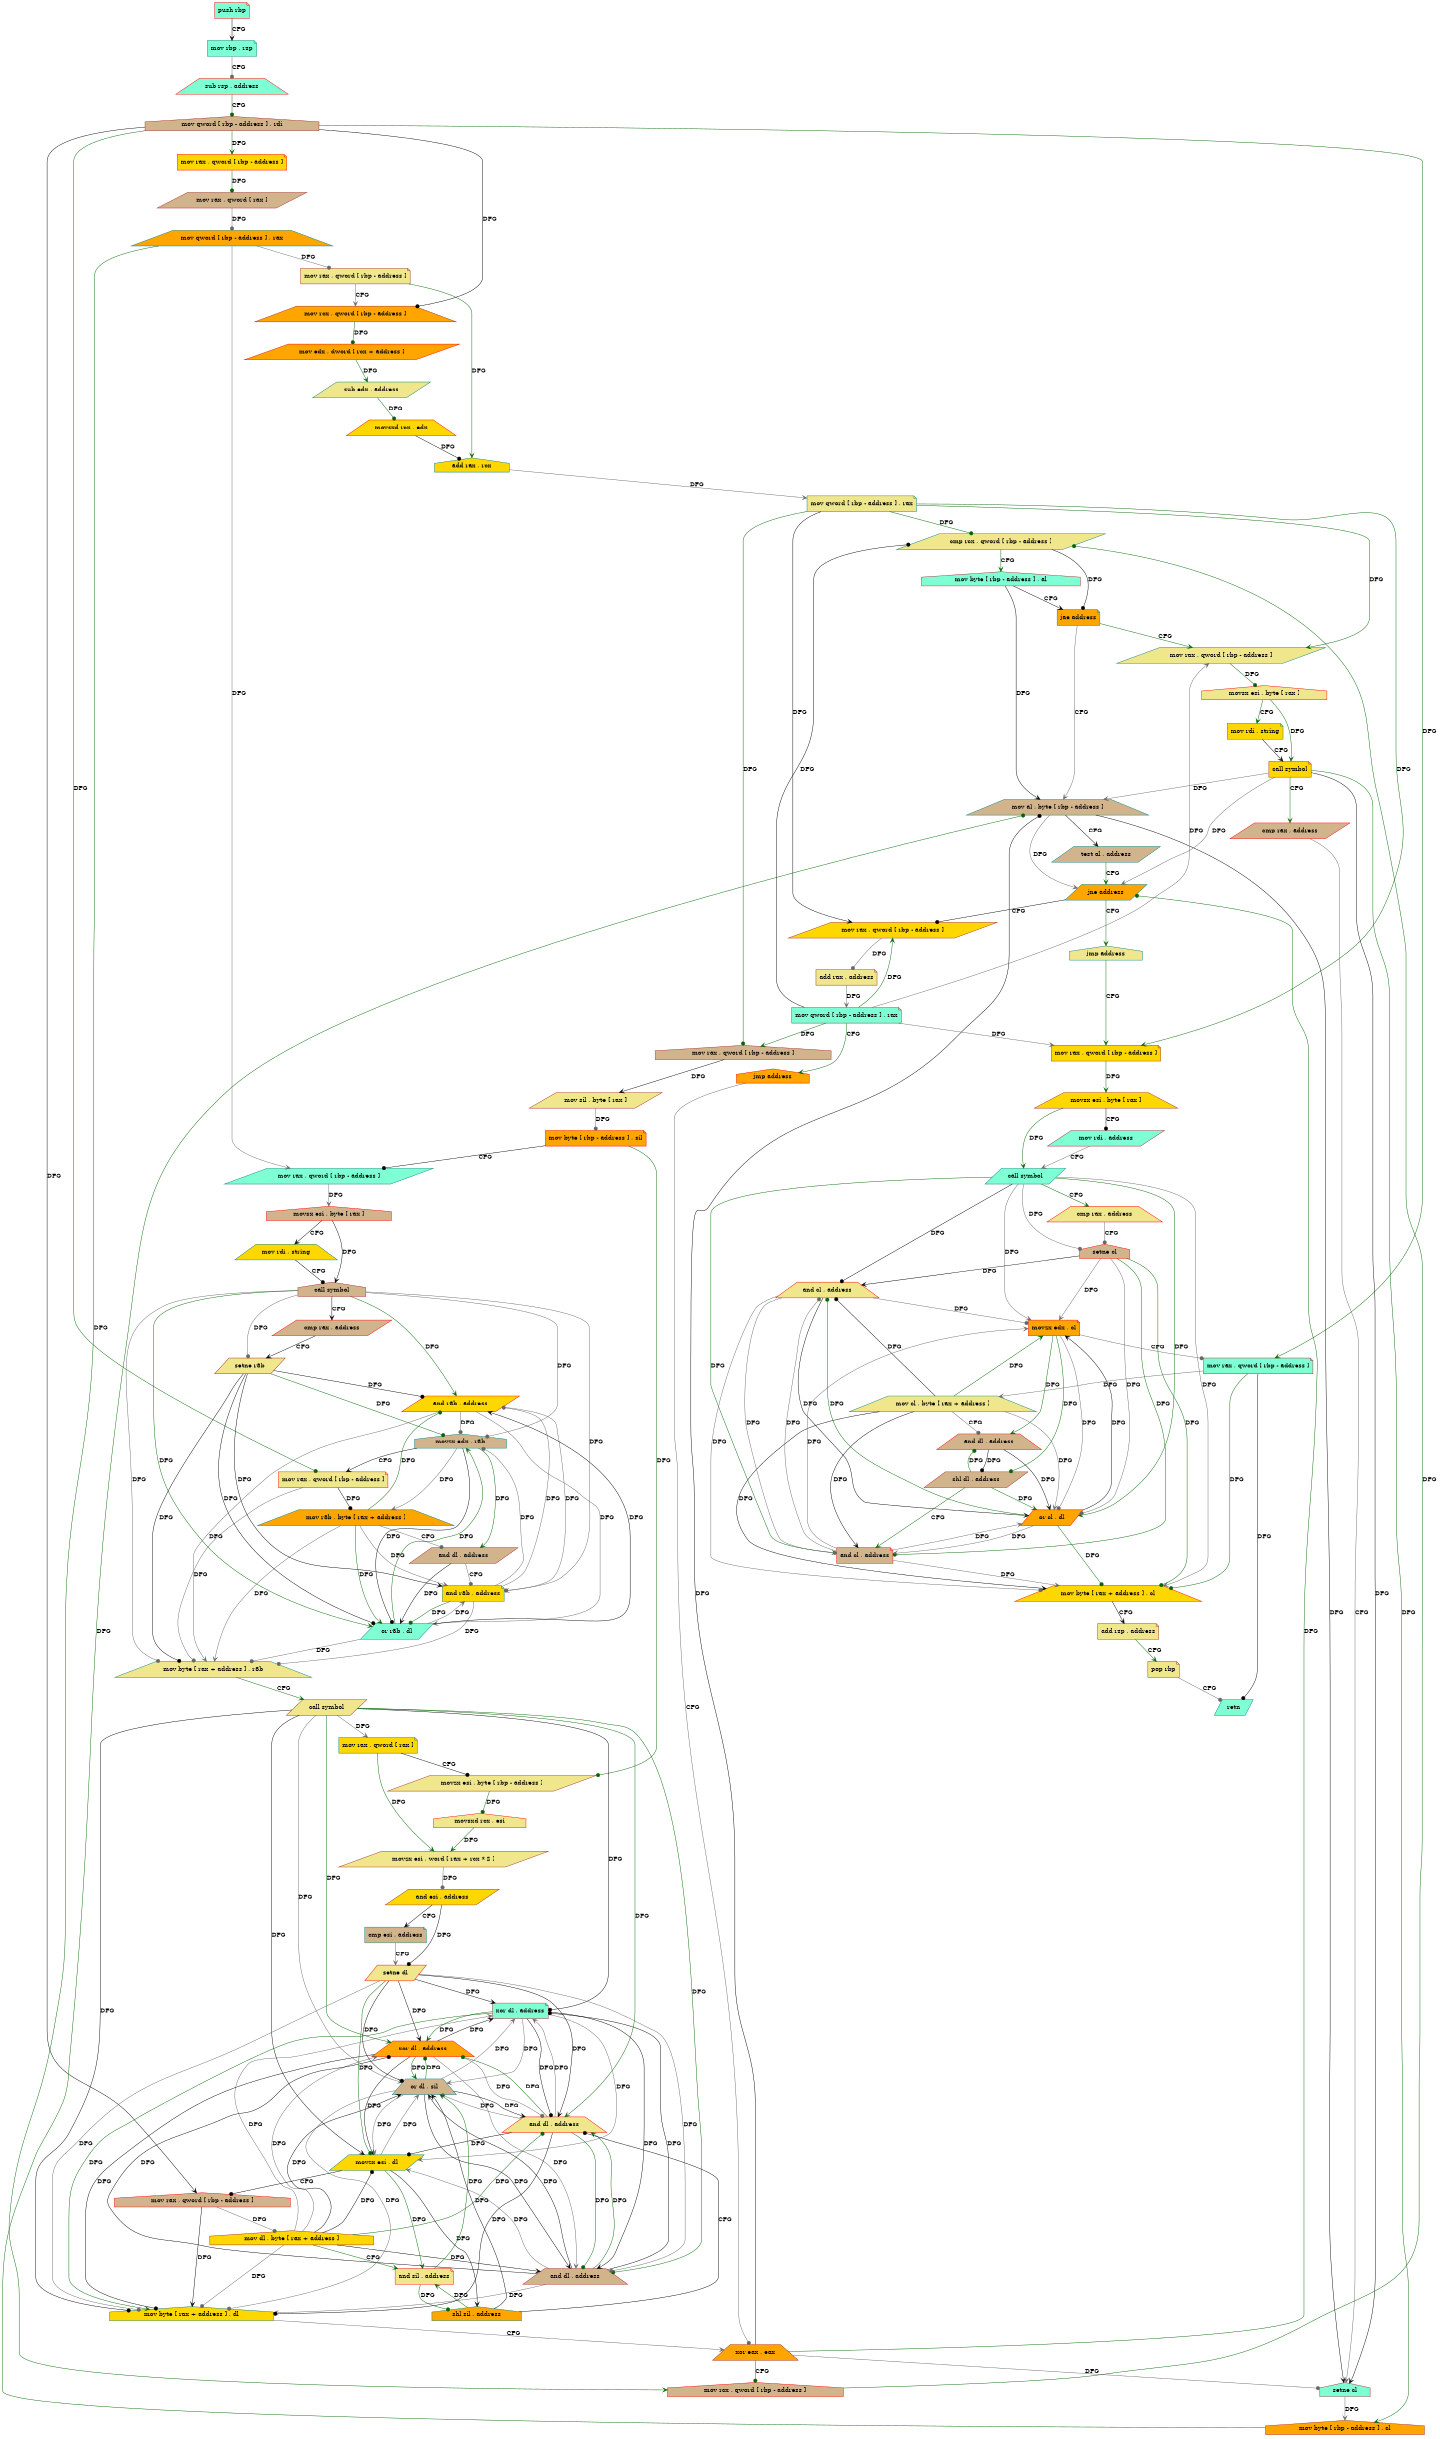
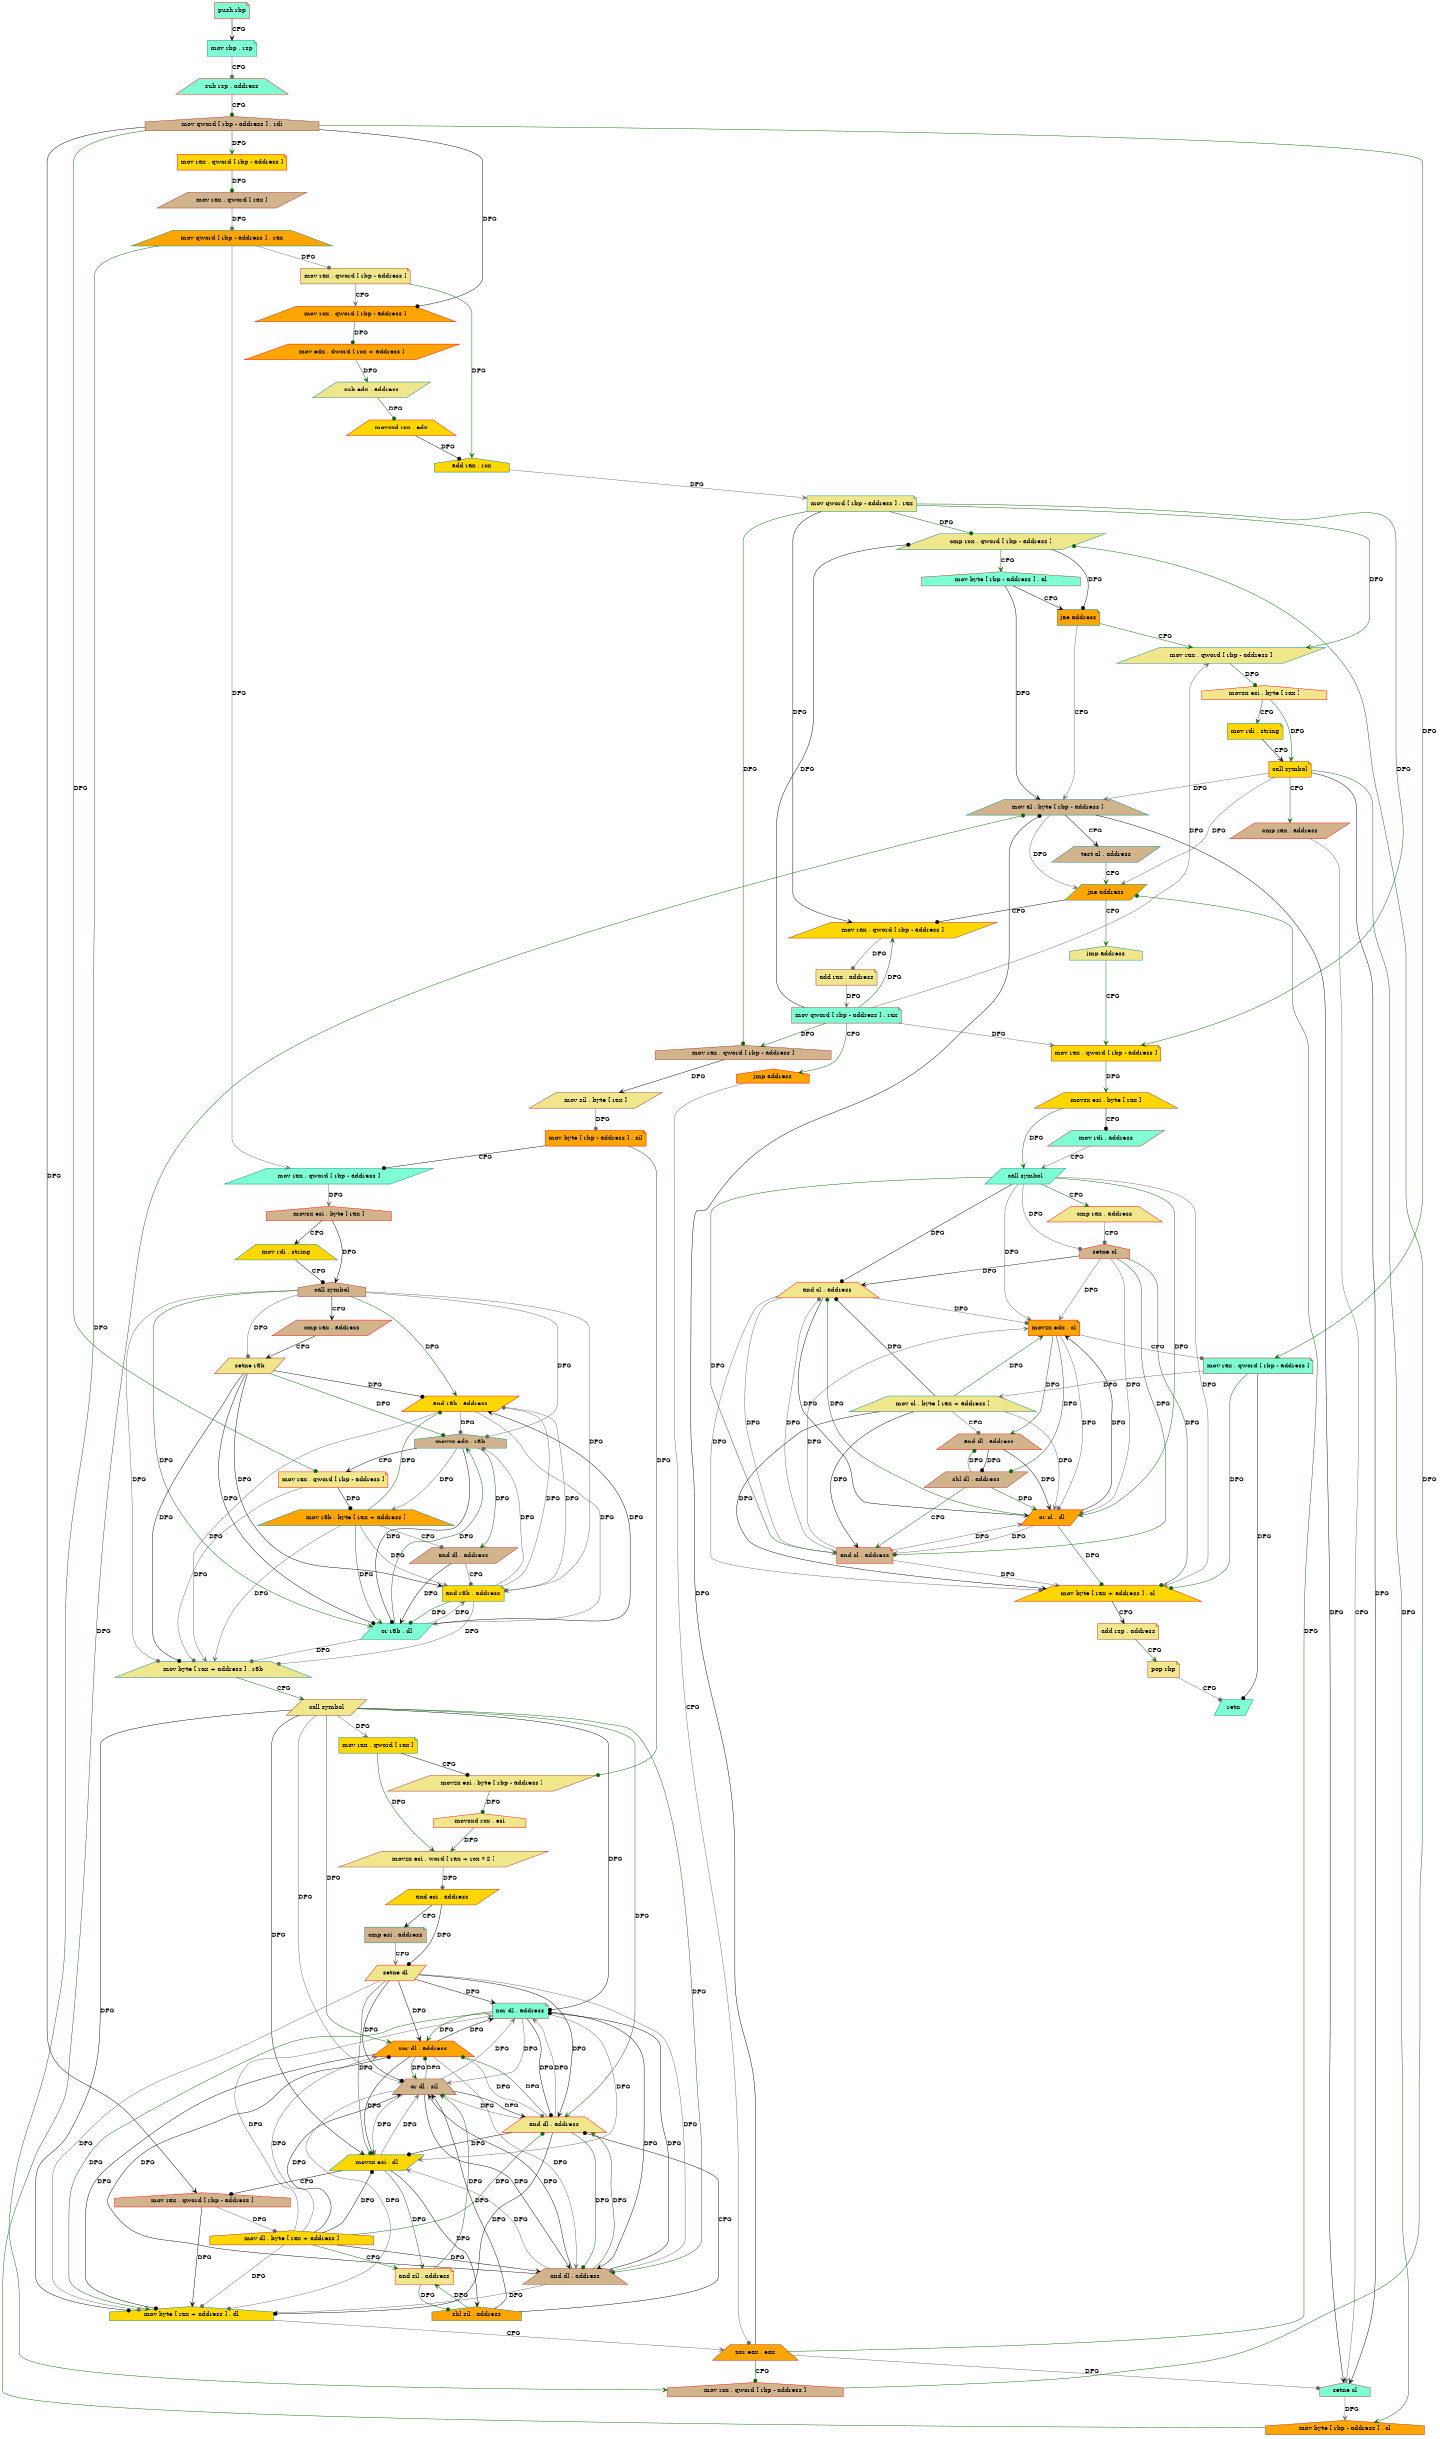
node "or dl , sil": color teal -> brown
